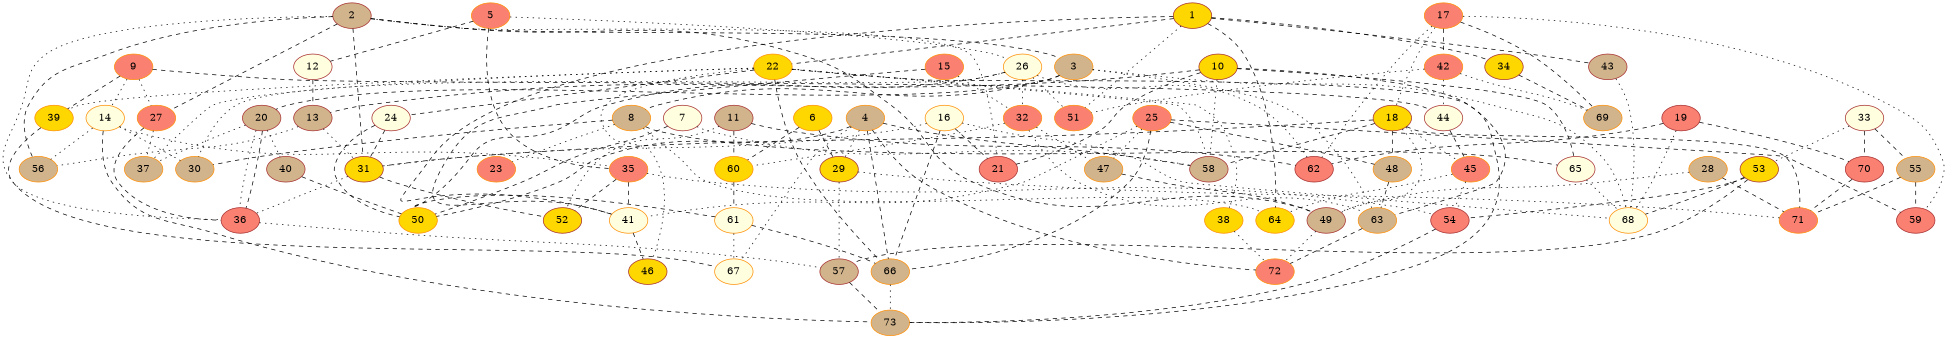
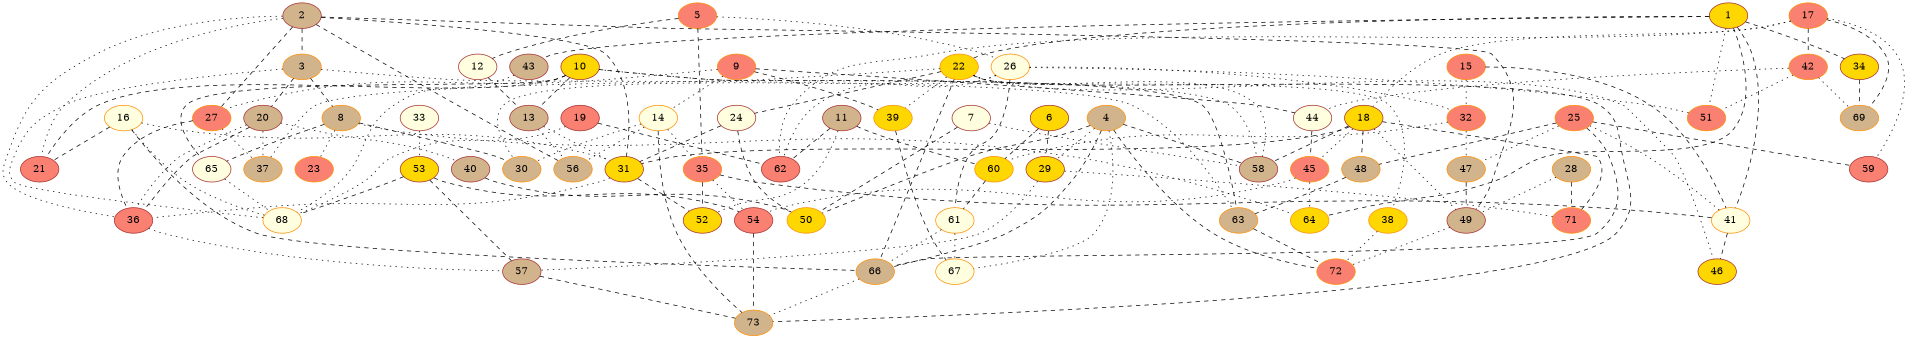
node "6": color darkorange -> brown
node "70": removed
node "55": removed
edge "32" -- "63": removed
edge "61" -- "66": style dashed -> dotted
